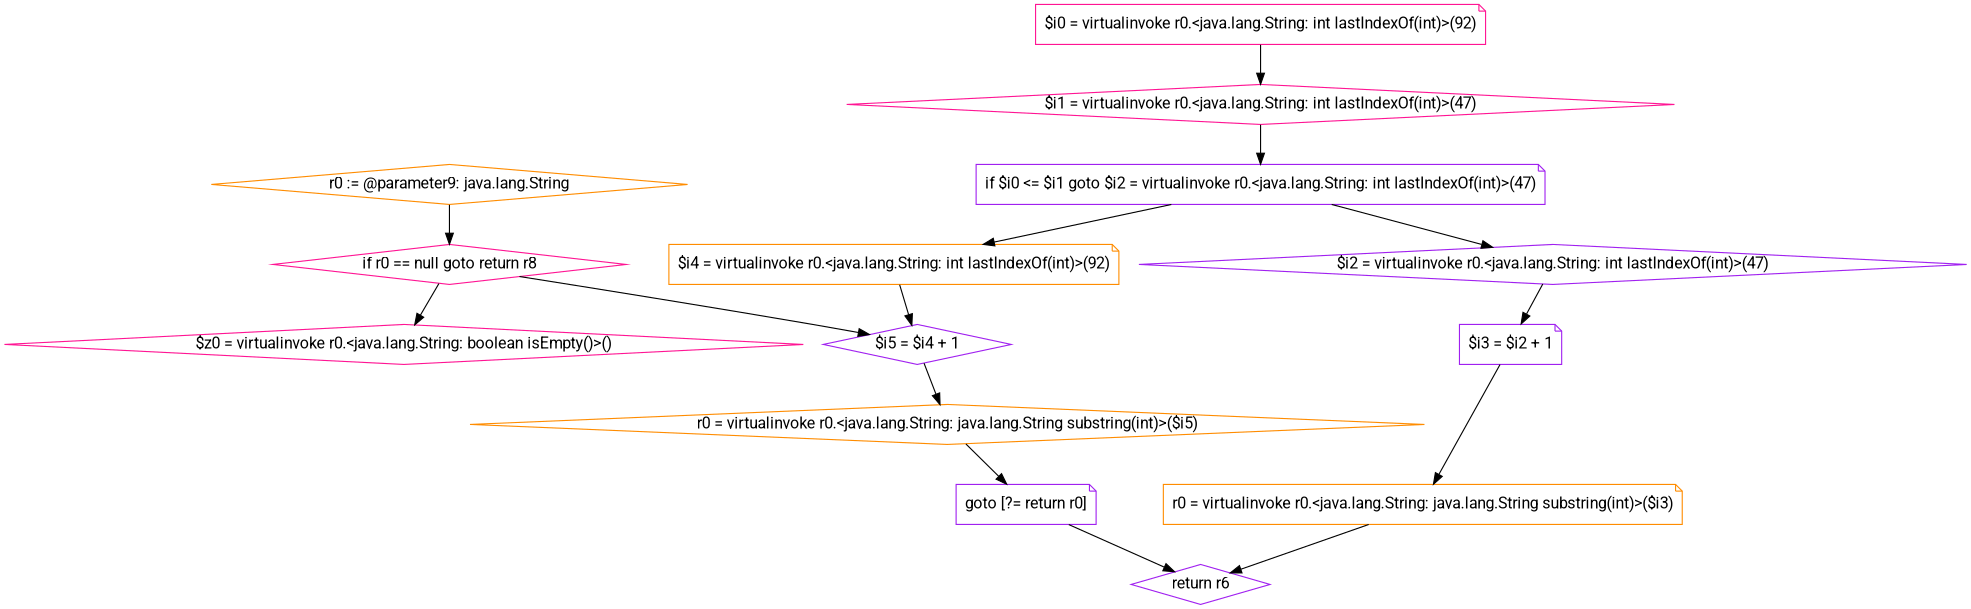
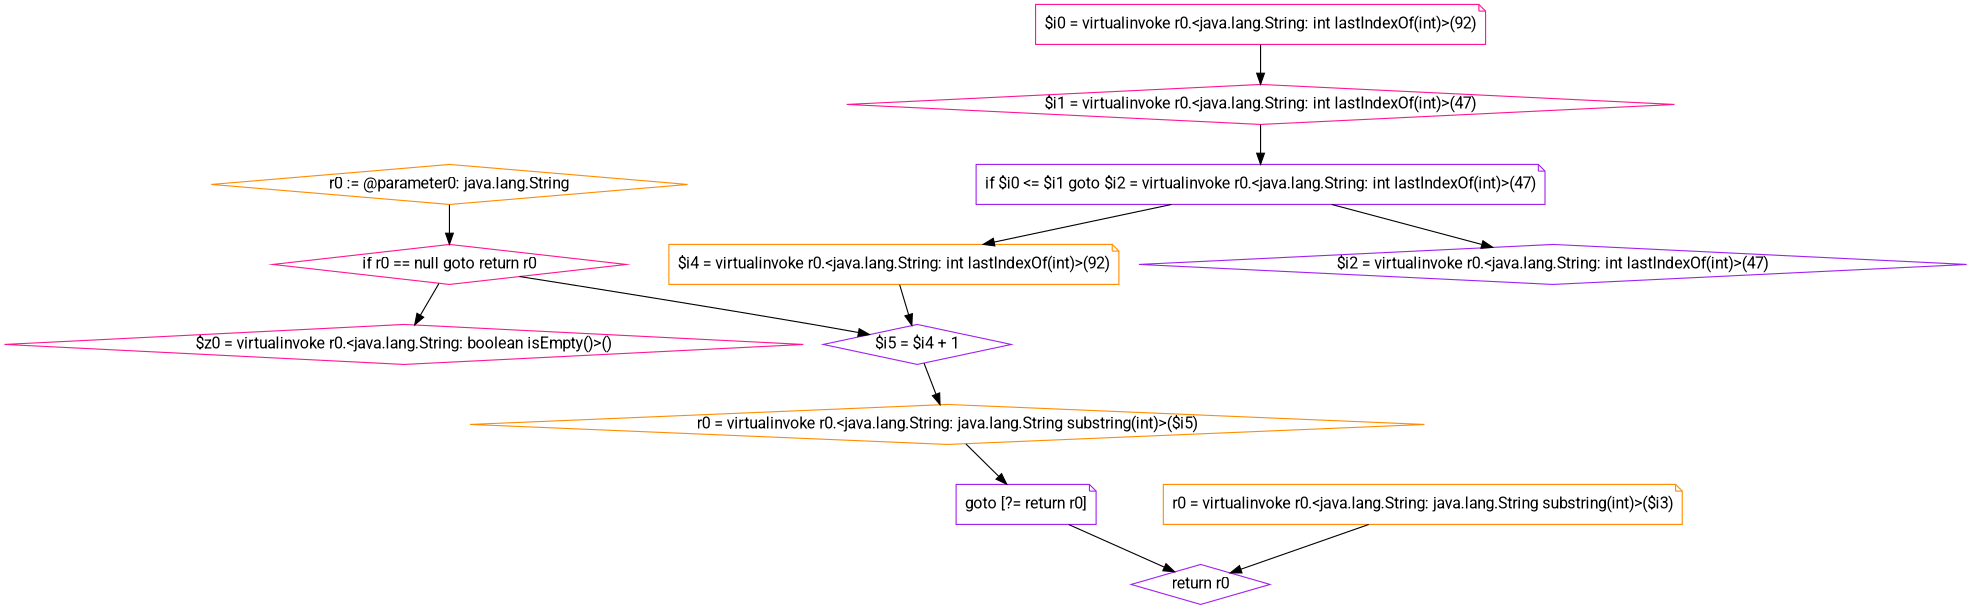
node "r0 := @parameter9: java.lang.String": label "r0 := @parameter9: java.lang.String" -> "r0 := @parameter0: java.lang.String"
node "if r0 == null goto return r8": label "if r0 == null goto return r8" -> "if r0 == null goto return r0"
node "$i3 = $i2 + 1": removed
node "return r6": label "return r6" -> "return r0"
